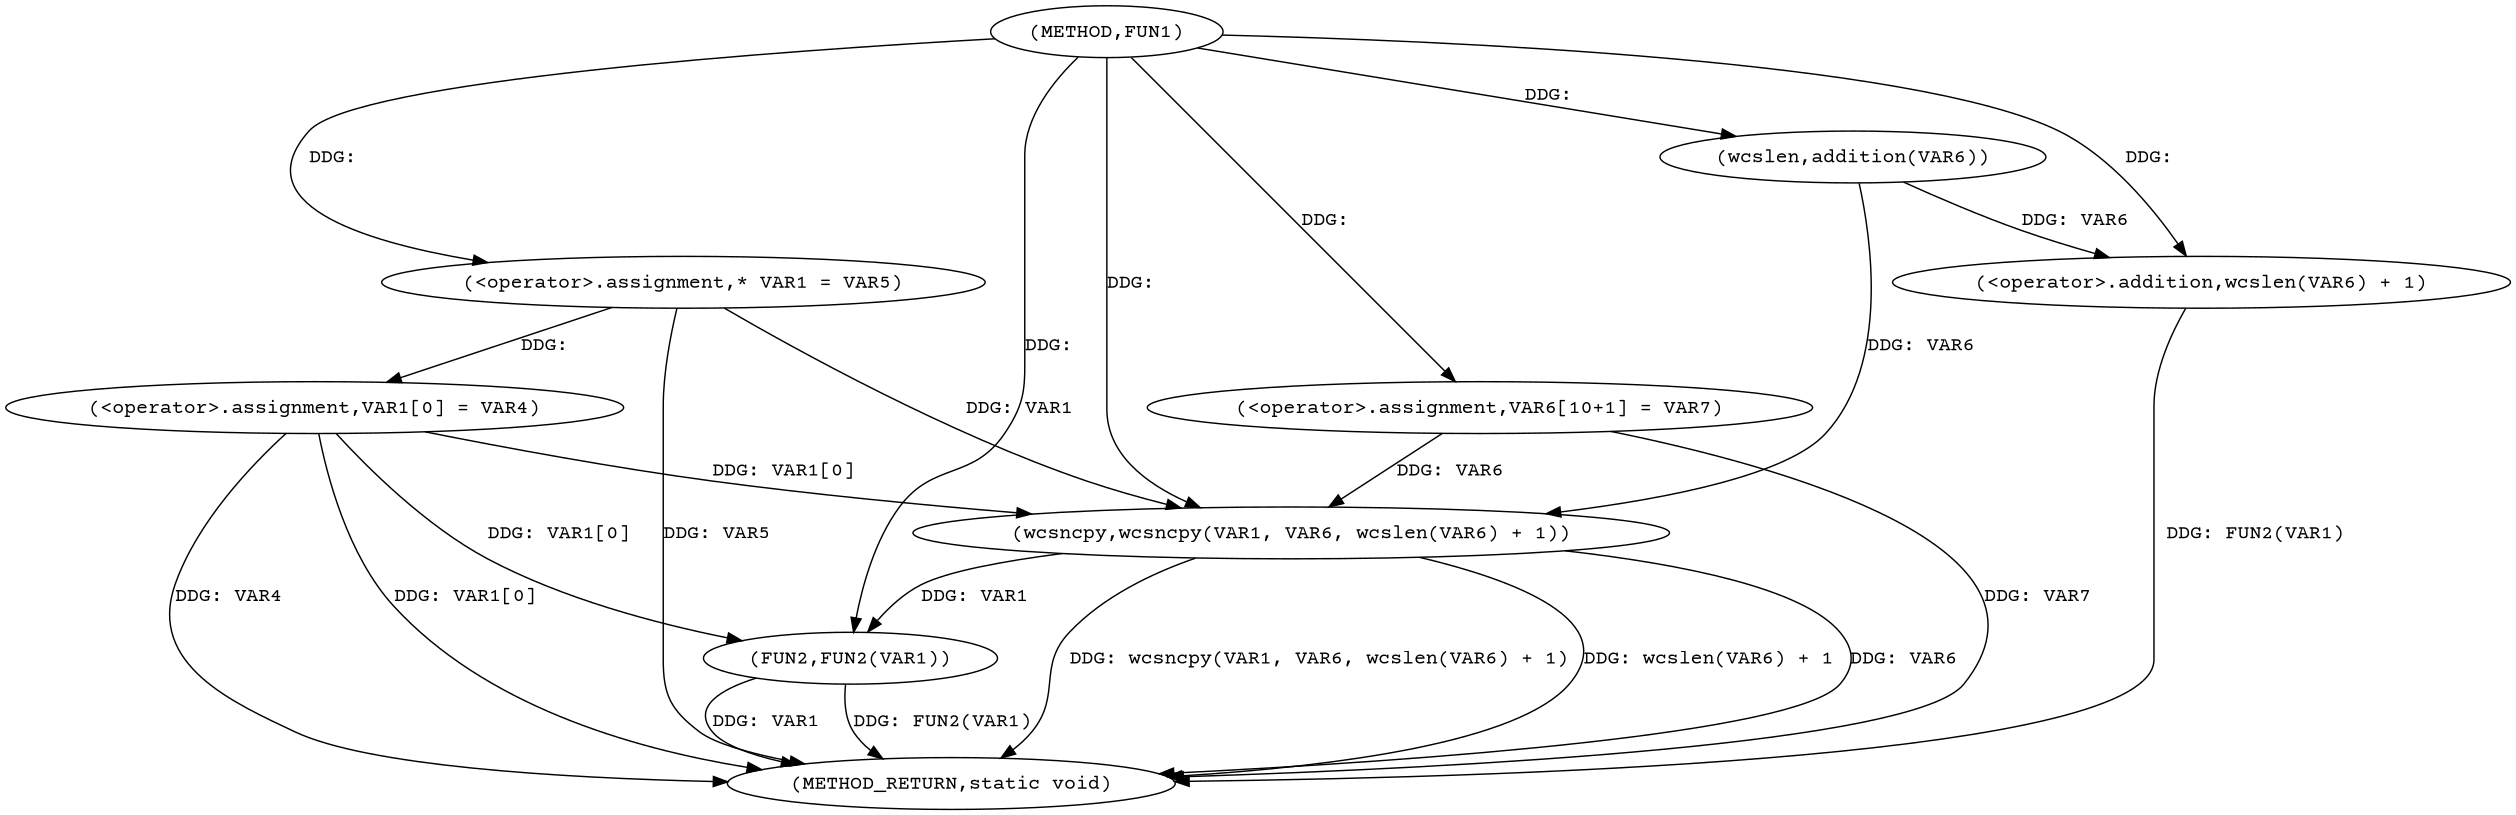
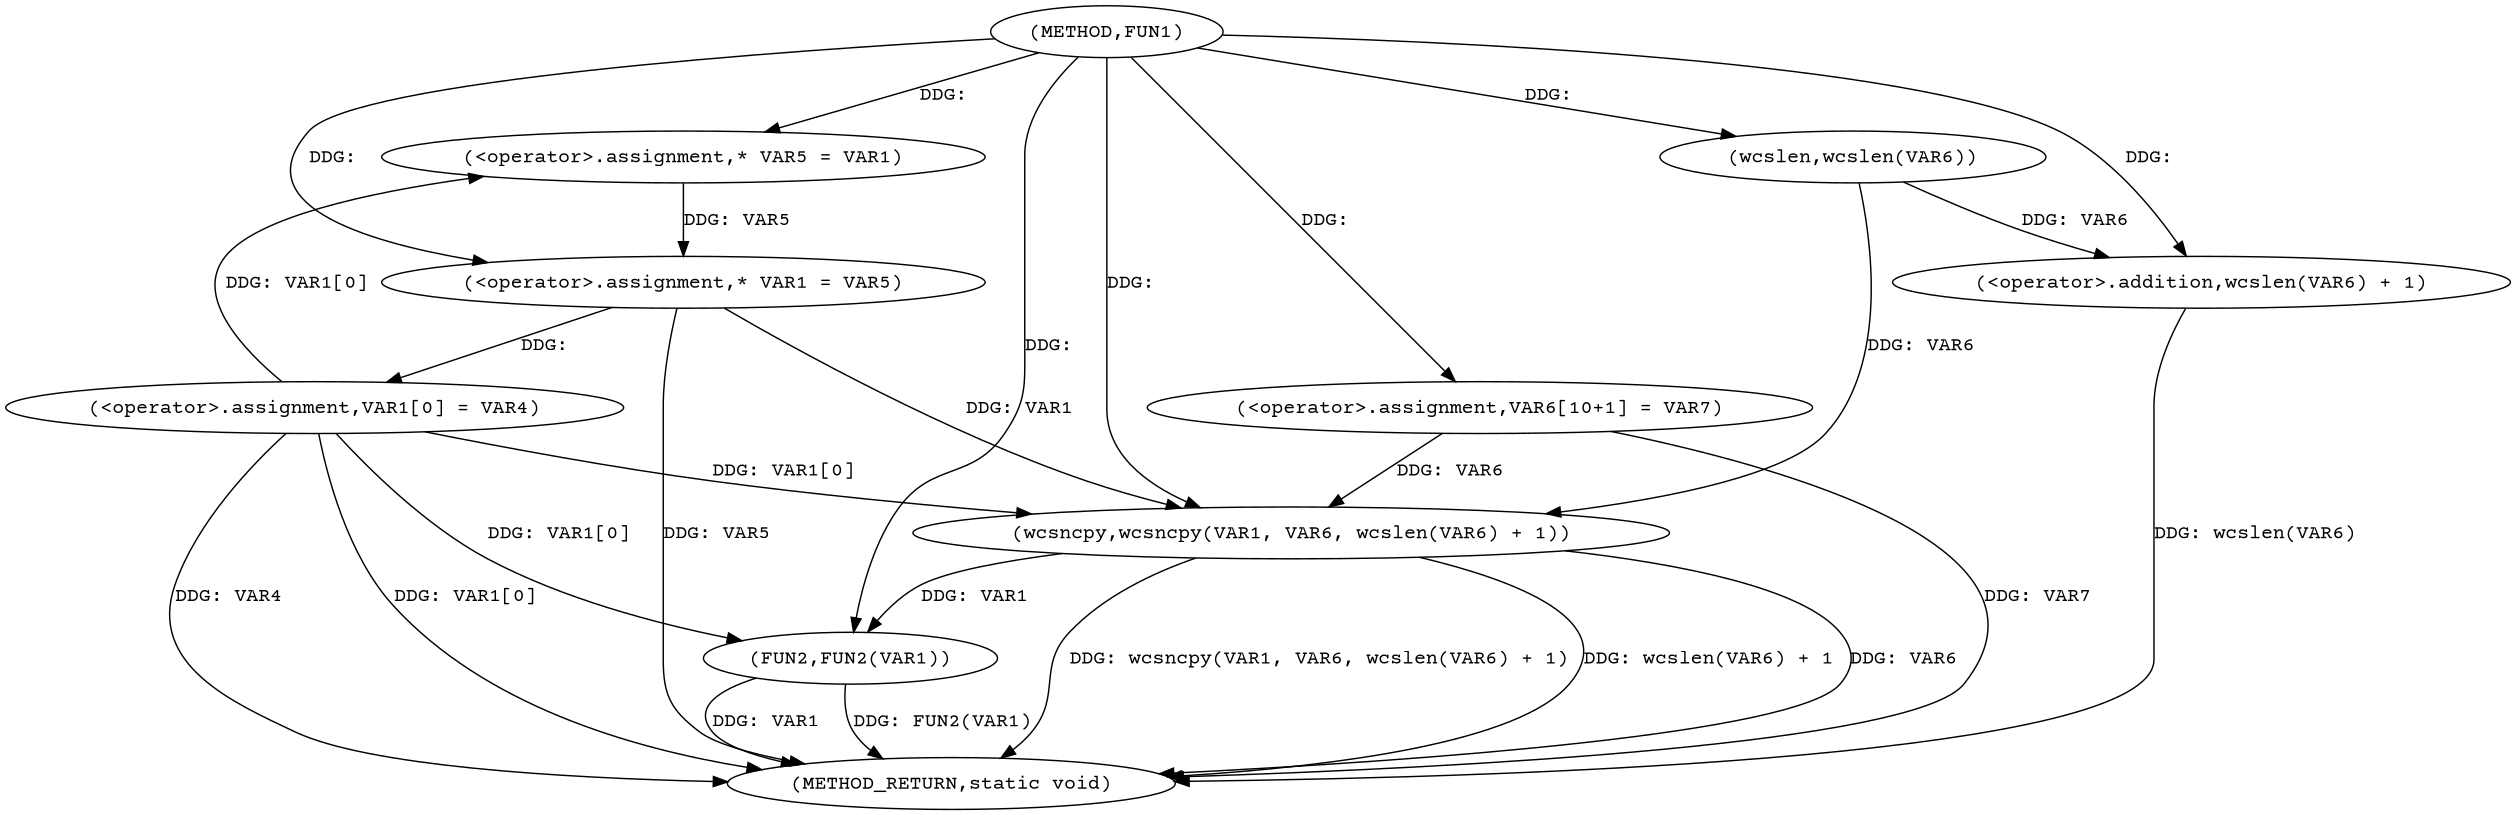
node "(<operator>.assignment,* VAR5 = VAR1)": added
node "(wcslen,addition(VAR6))": label "(wcslen,addition(VAR6))" -> "(wcslen,wcslen(VAR6))"
edge "(<operator>.addition,wcslen(VAR6) + 1)" -> "(METHOD_RETURN,static void)": label "DDG: FUN2(VAR1)" -> "DDG: wcslen(VAR6)"
